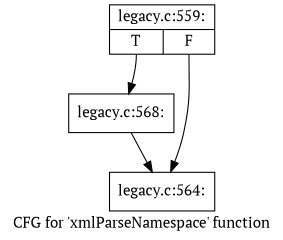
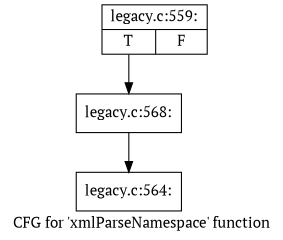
edge "legacy.c:559:" -> "legacy.c:564:": removed
